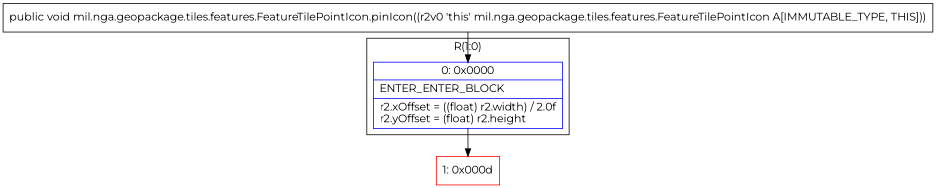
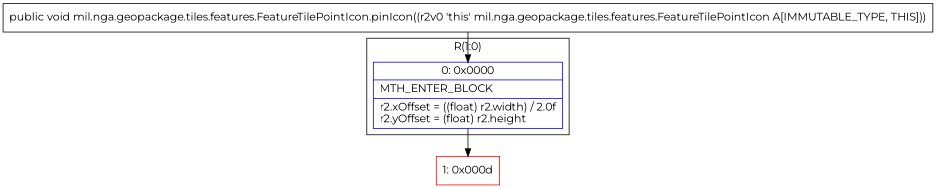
node "0: 0x0000": text "ENTER_ENTER_BLOCK" -> "MTH_ENTER_BLOCK"
